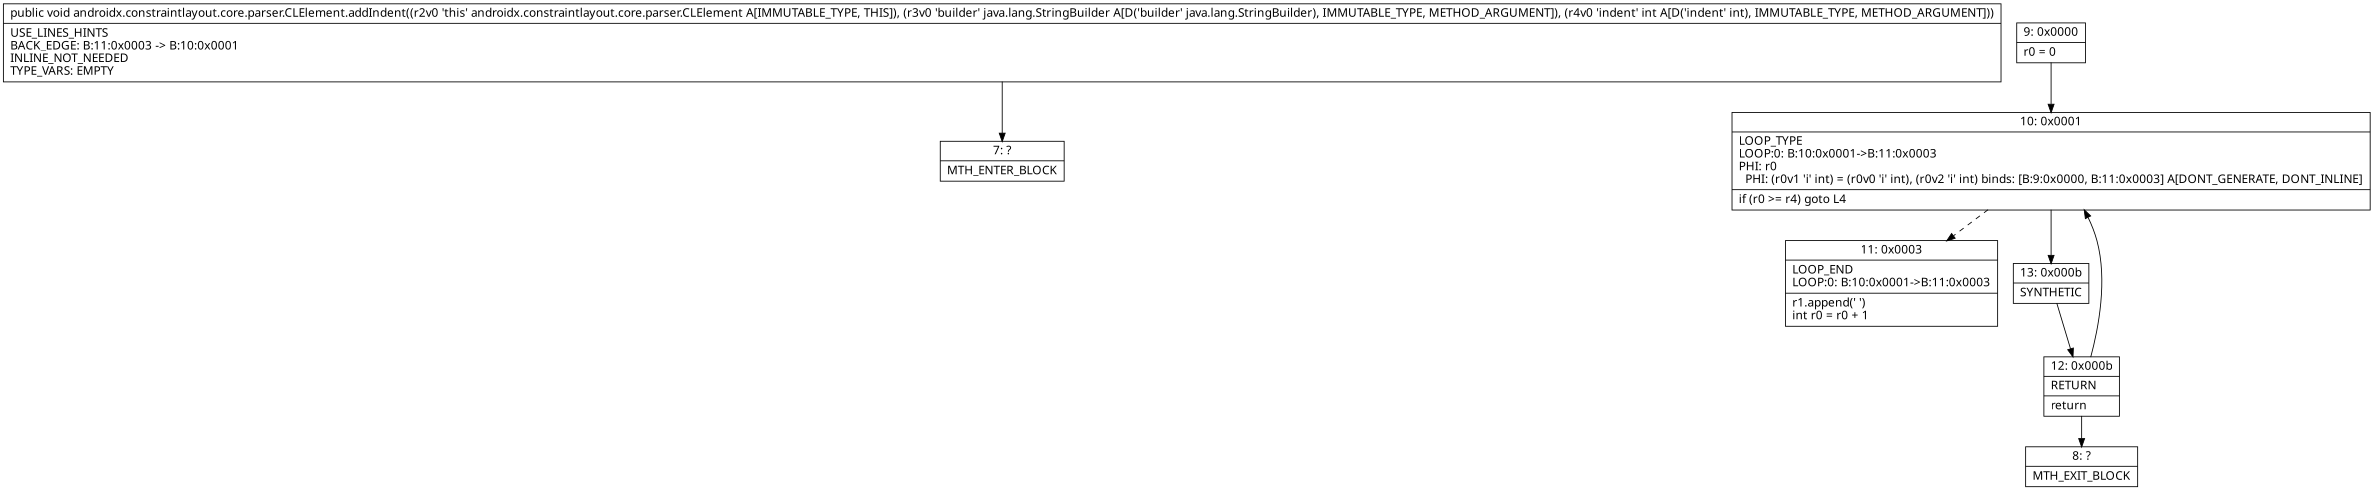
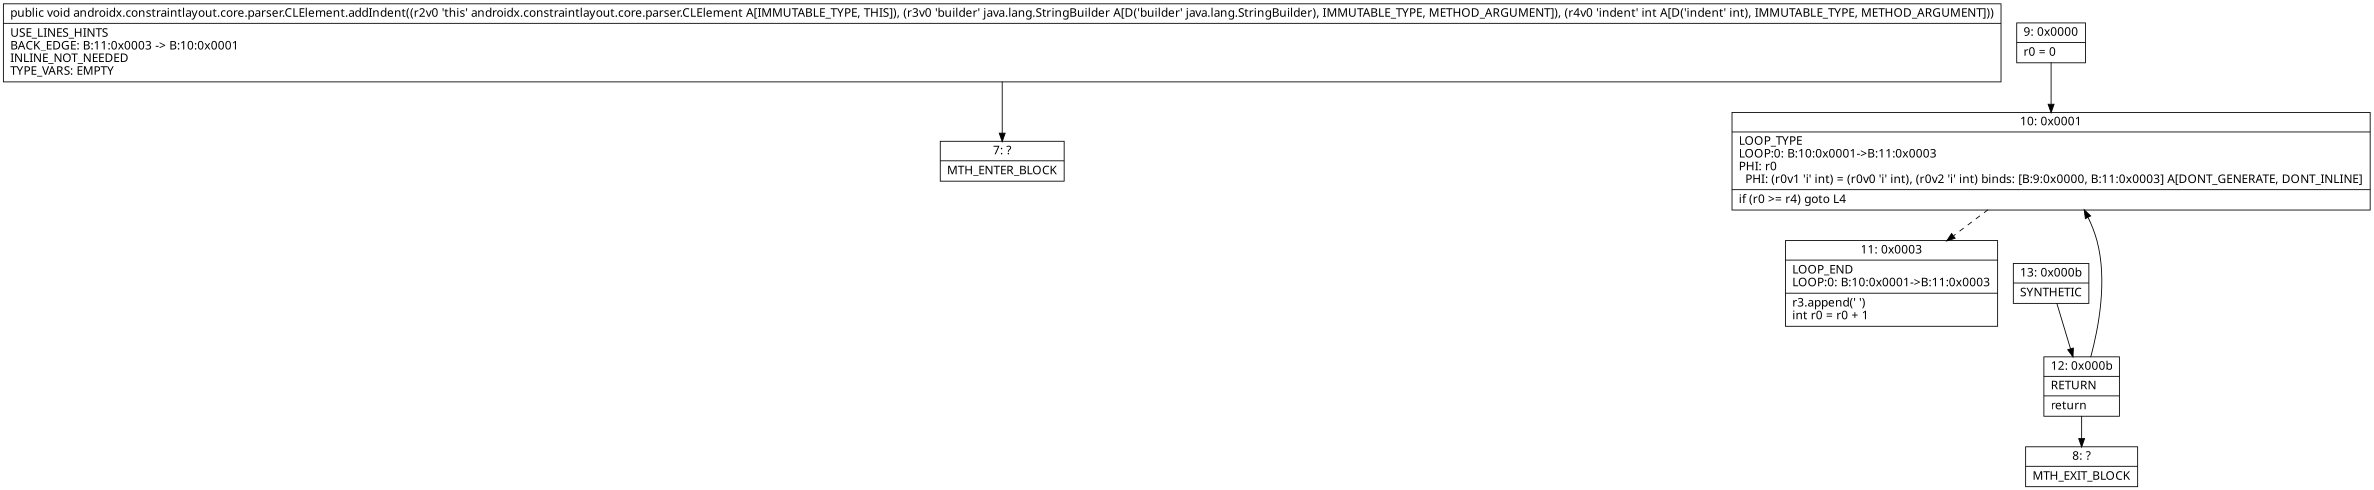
edge "10: 0x0001" -> "13: 0x000b": removed
node "11: 0x0003": text "r1.append(' ')" -> "r3.append(' ')"
